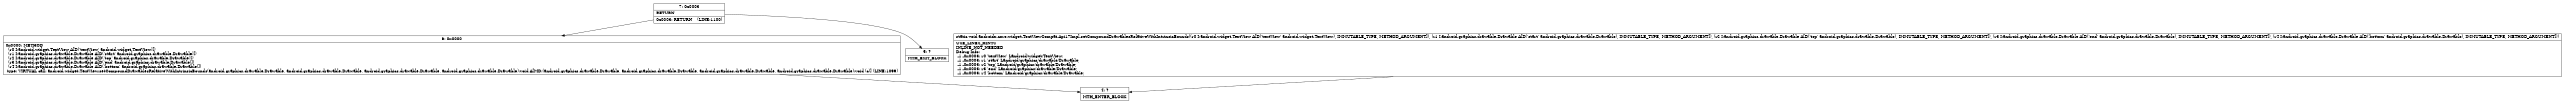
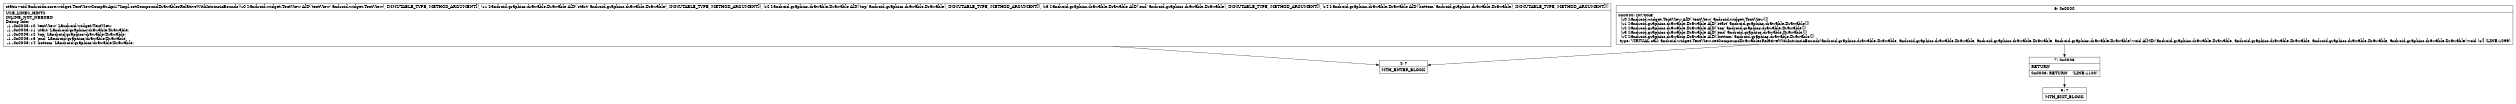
edge "7: 0x0003" -> "6: 0x0000": reversed
node "6: 0x0000": text "0x0000: METHOD" -> "0x0000: INVOKE"
